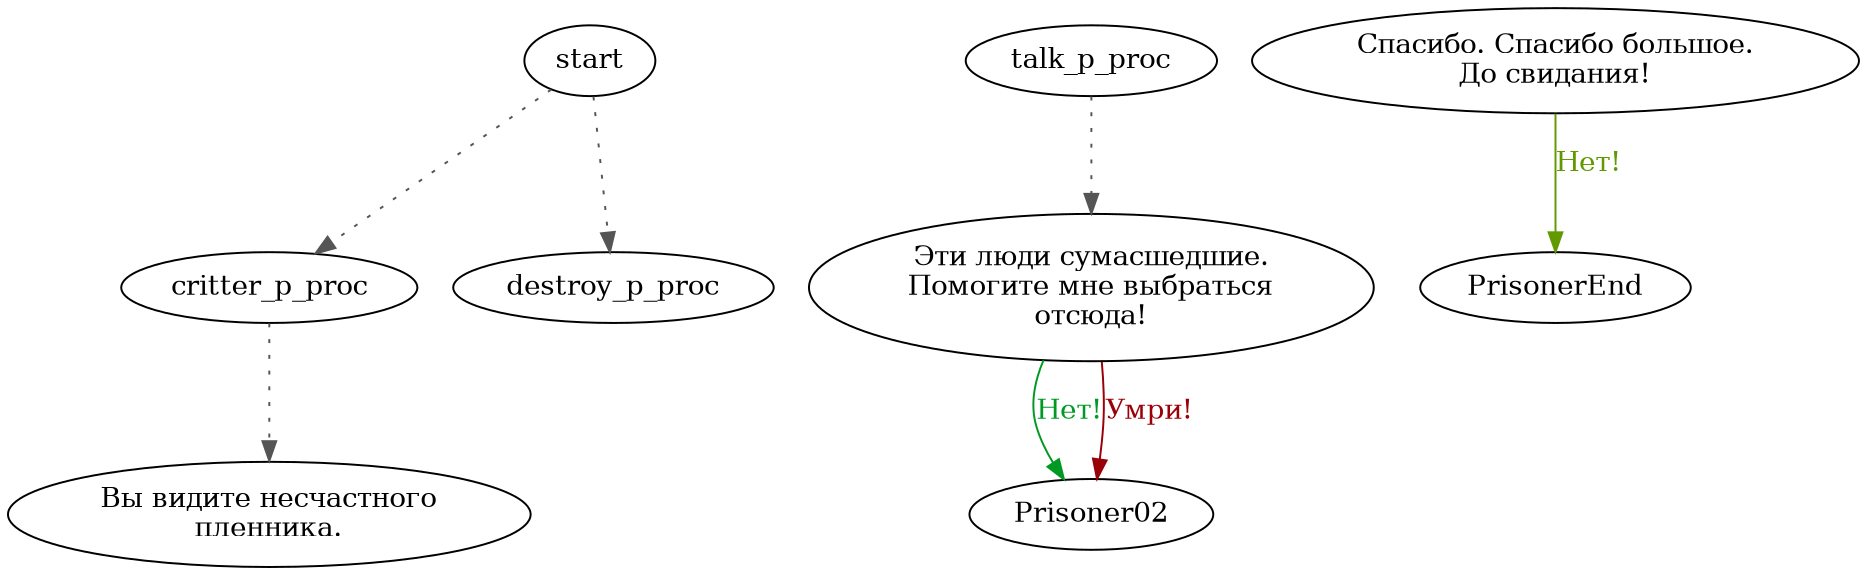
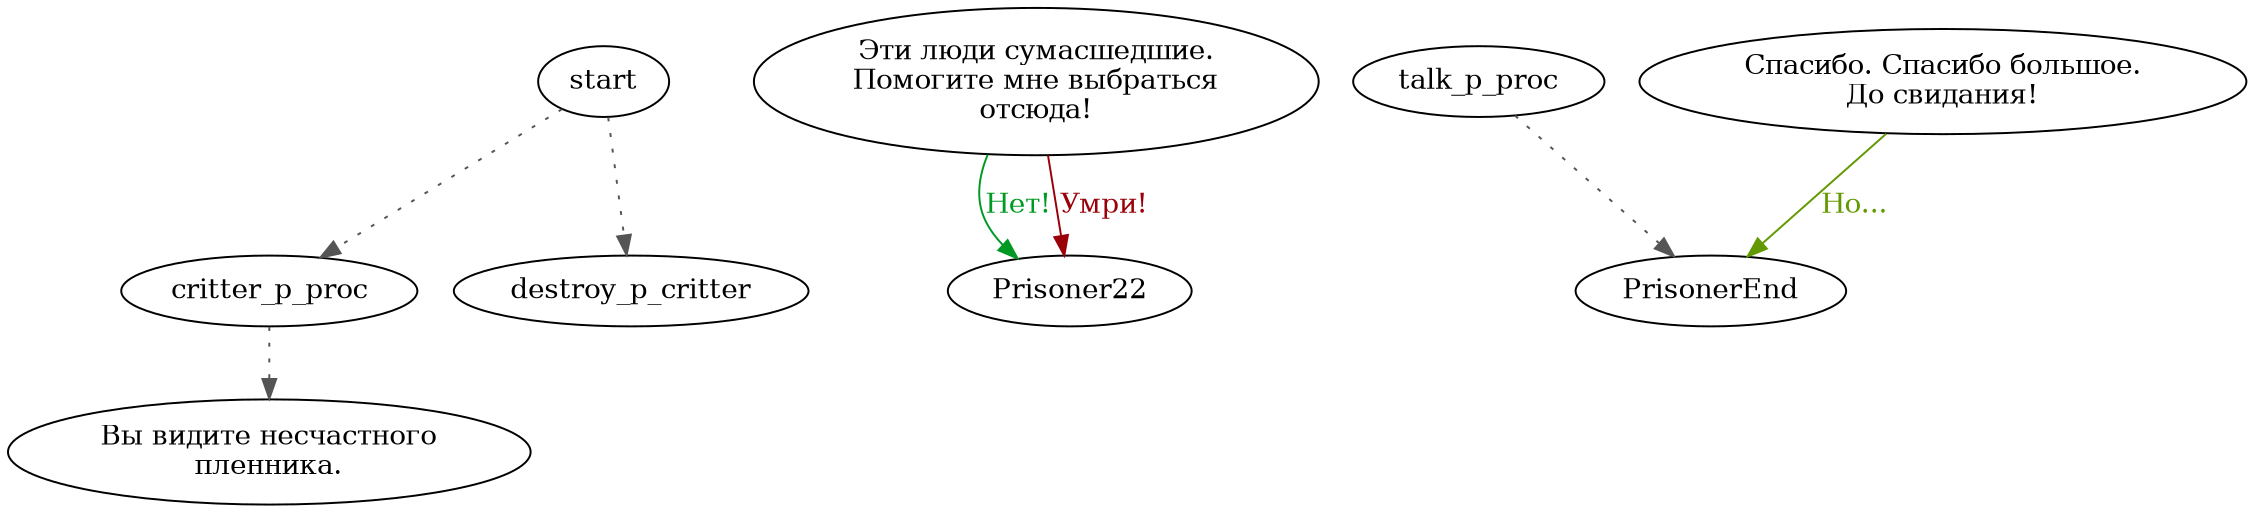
edge "talk_p_proc" -> "Эти люди сумасшедшие. Помогите мне выбраться отсюда!": now "talk_p_proc" -> "PrisonerEnd"
edge "Спасибо. Спасибо большое. До свидания!" -> "PrisonerEnd": label "Нет!" -> "Но..."
node "destroy_p_proc": label "destroy_p_proc" -> "destroy_p_critter"
node "Prisoner02": label "Prisoner02" -> "Prisoner22"
